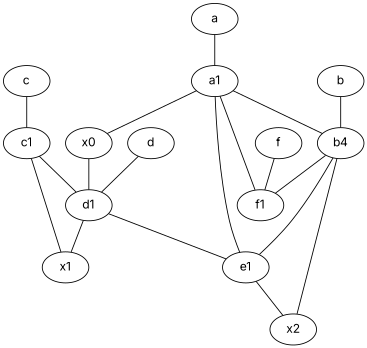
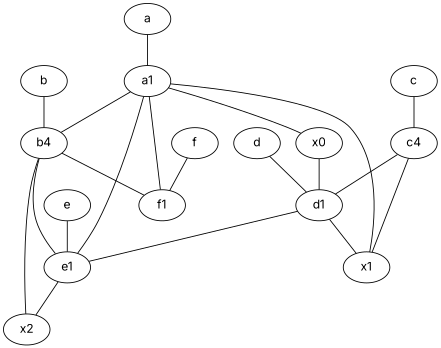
edge "a1" -- "x1": added
node "c1": label "c1" -> "c4"
node "e": added
